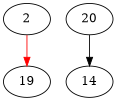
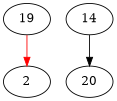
edge "2" -> "19": reversed
edge "20" -> "14": reversed
